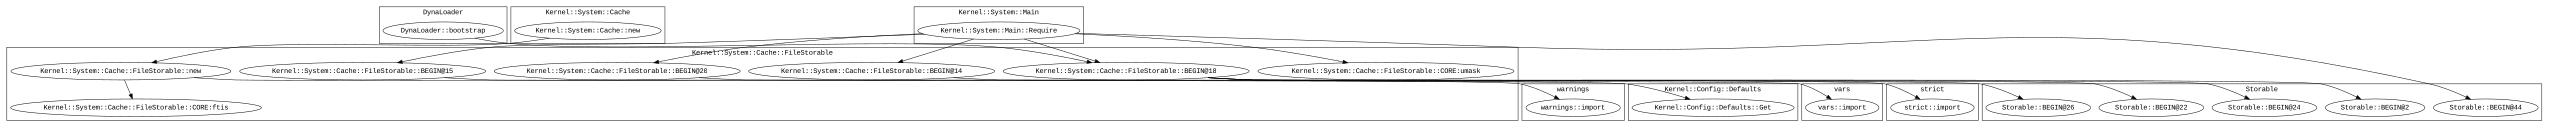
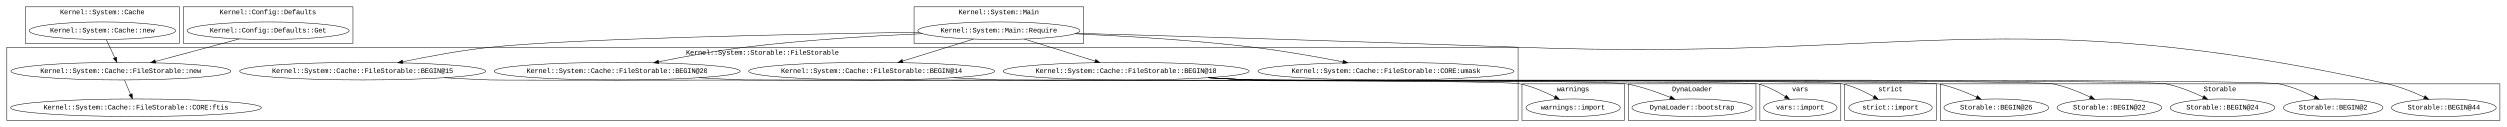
edge "DynaLoader::bootstrap" -> "Kernel::System::Cache::FileStorable::BEGIN@18": reversed
cluster "Kernel::System::Cache::FileStorable": label "Kernel::System::Cache::FileStorable" -> "Kernel::System::Storable::FileStorable"
edge "Kernel::System::Cache::FileStorable::new" -> "Kernel::Config::Defaults::Get": reversed
